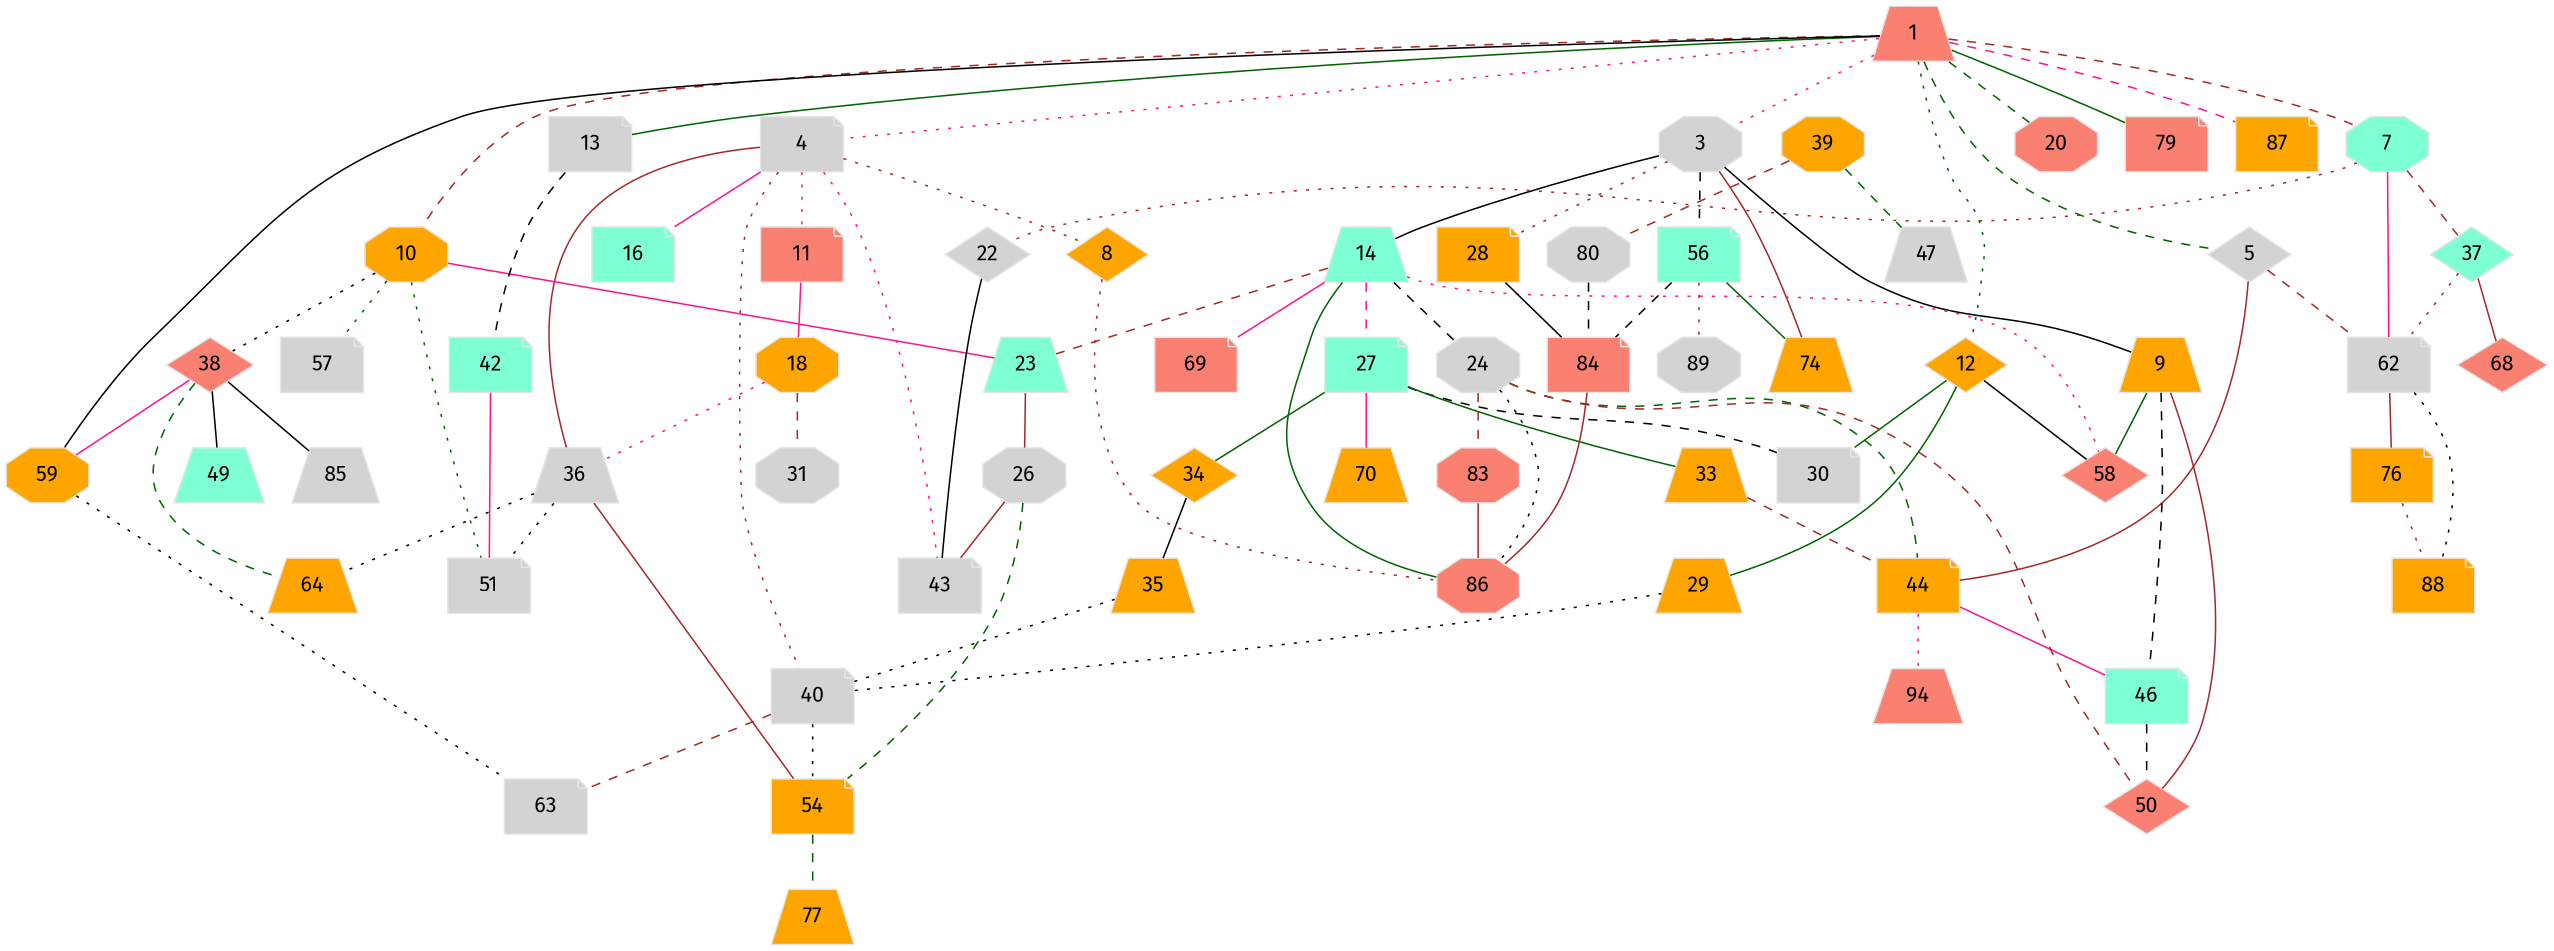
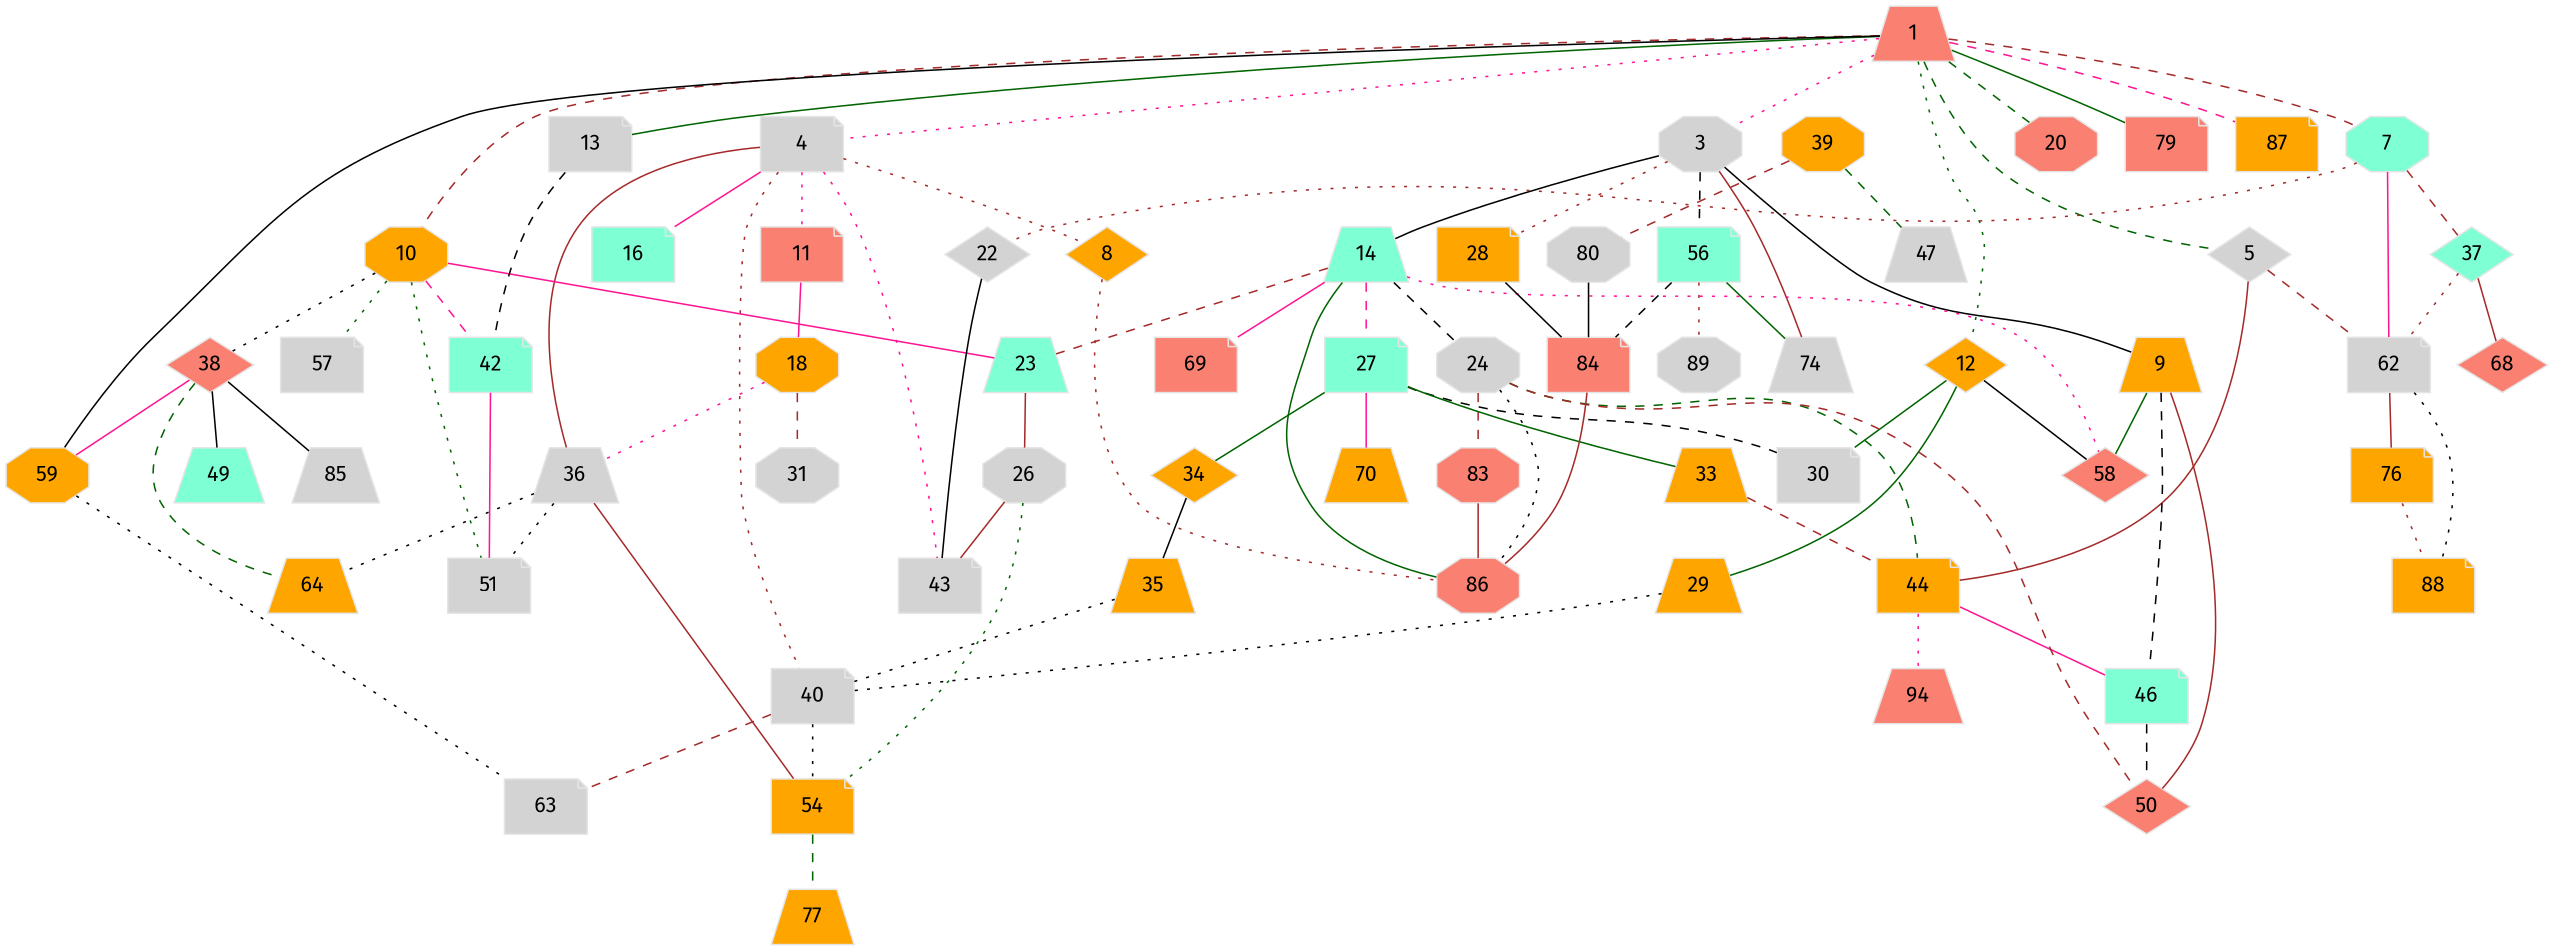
edge "10" -- "42": added
edge "80" -- "84": style dashed -> solid
node "74": fillcolor orange -> lightgrey
edge "26" -- "54": style dashed -> dotted
